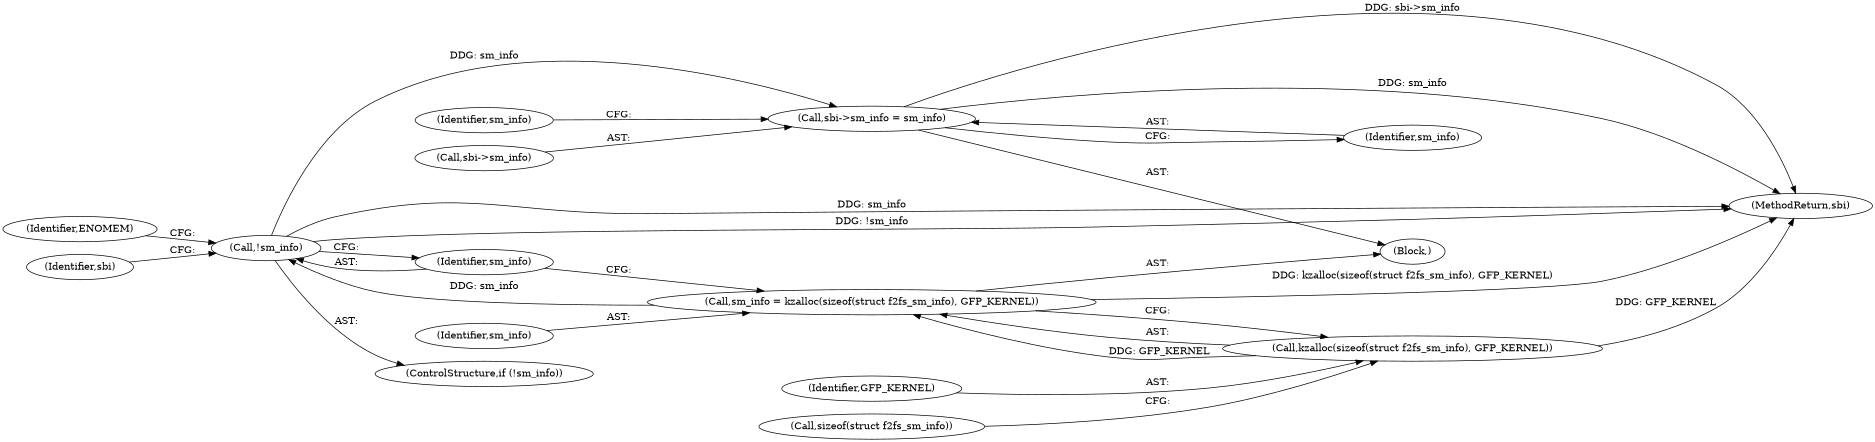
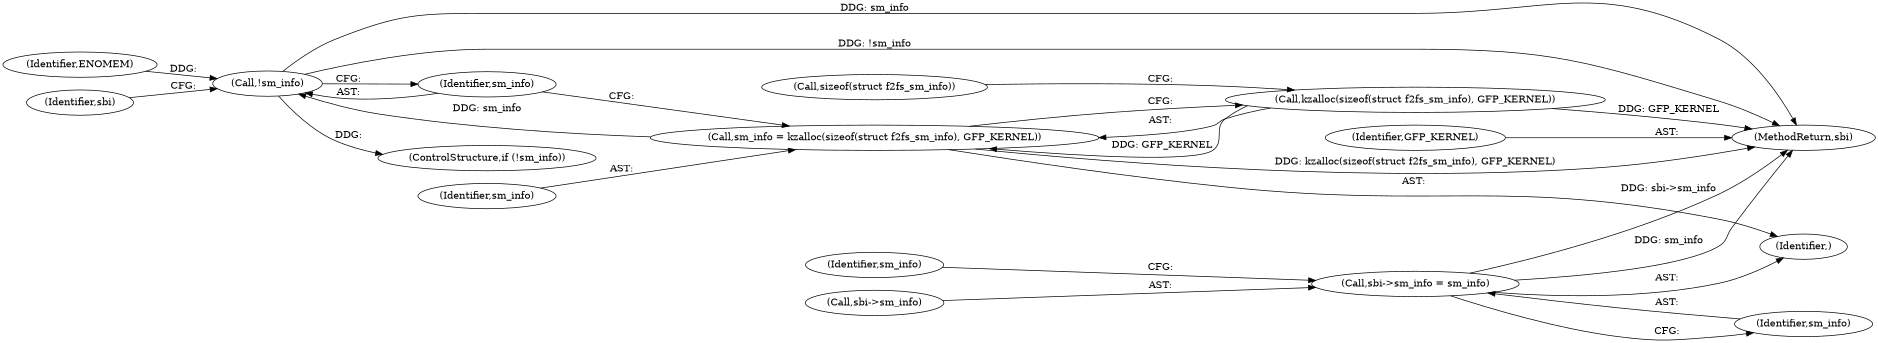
edge "(Call,!sm_info)" -> "(Call,sbi->sm_info = sm_info)": removed, label "DDG: sm_info"
edge "(Identifier,ENOMEM)" -> "(Call,!sm_info)": label "CFG: " -> "DDG: "
node "(Block,)": label "(Block,)" -> "(Identifier,)"
edge "(Call,!sm_info)" -> "(ControlStructure,if (!sm_info))": label "AST: " -> "DDG: "
edge "(Identifier,GFP_KERNEL)" -> "(Call,kzalloc(sizeof(struct f2fs_sm_info), GFP_KERNEL))": now "(Identifier,GFP_KERNEL)" -> "(MethodReturn,sbi)"
